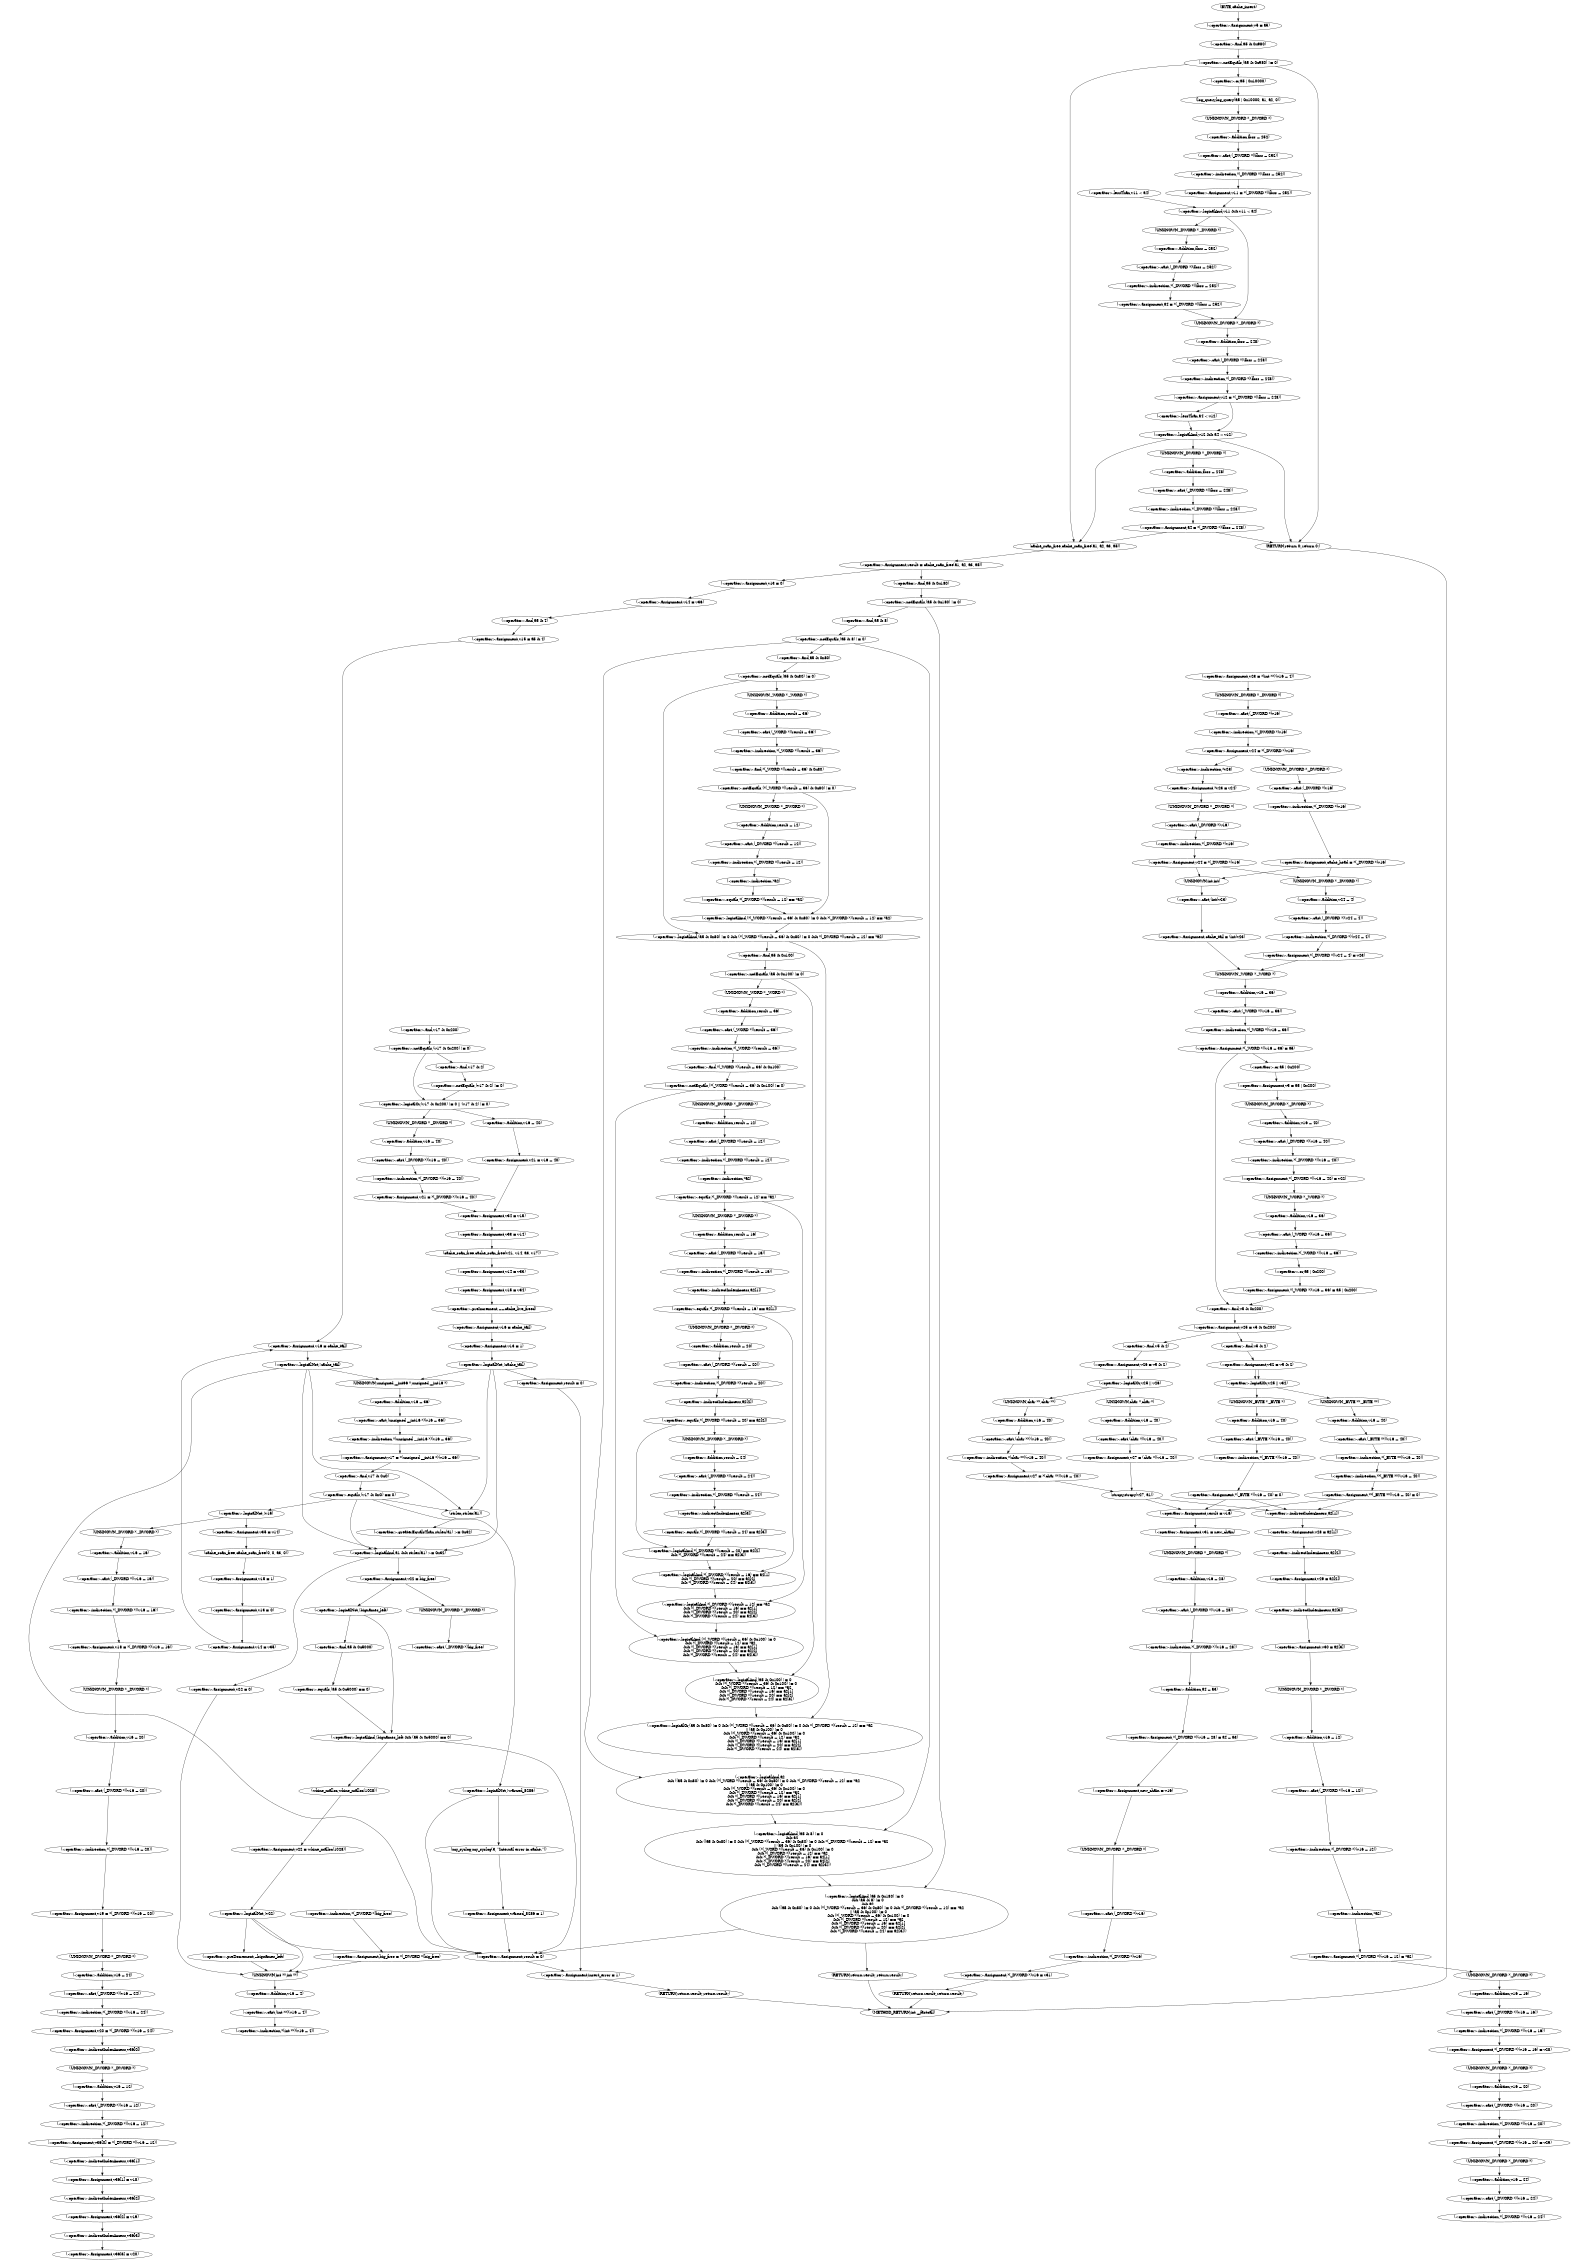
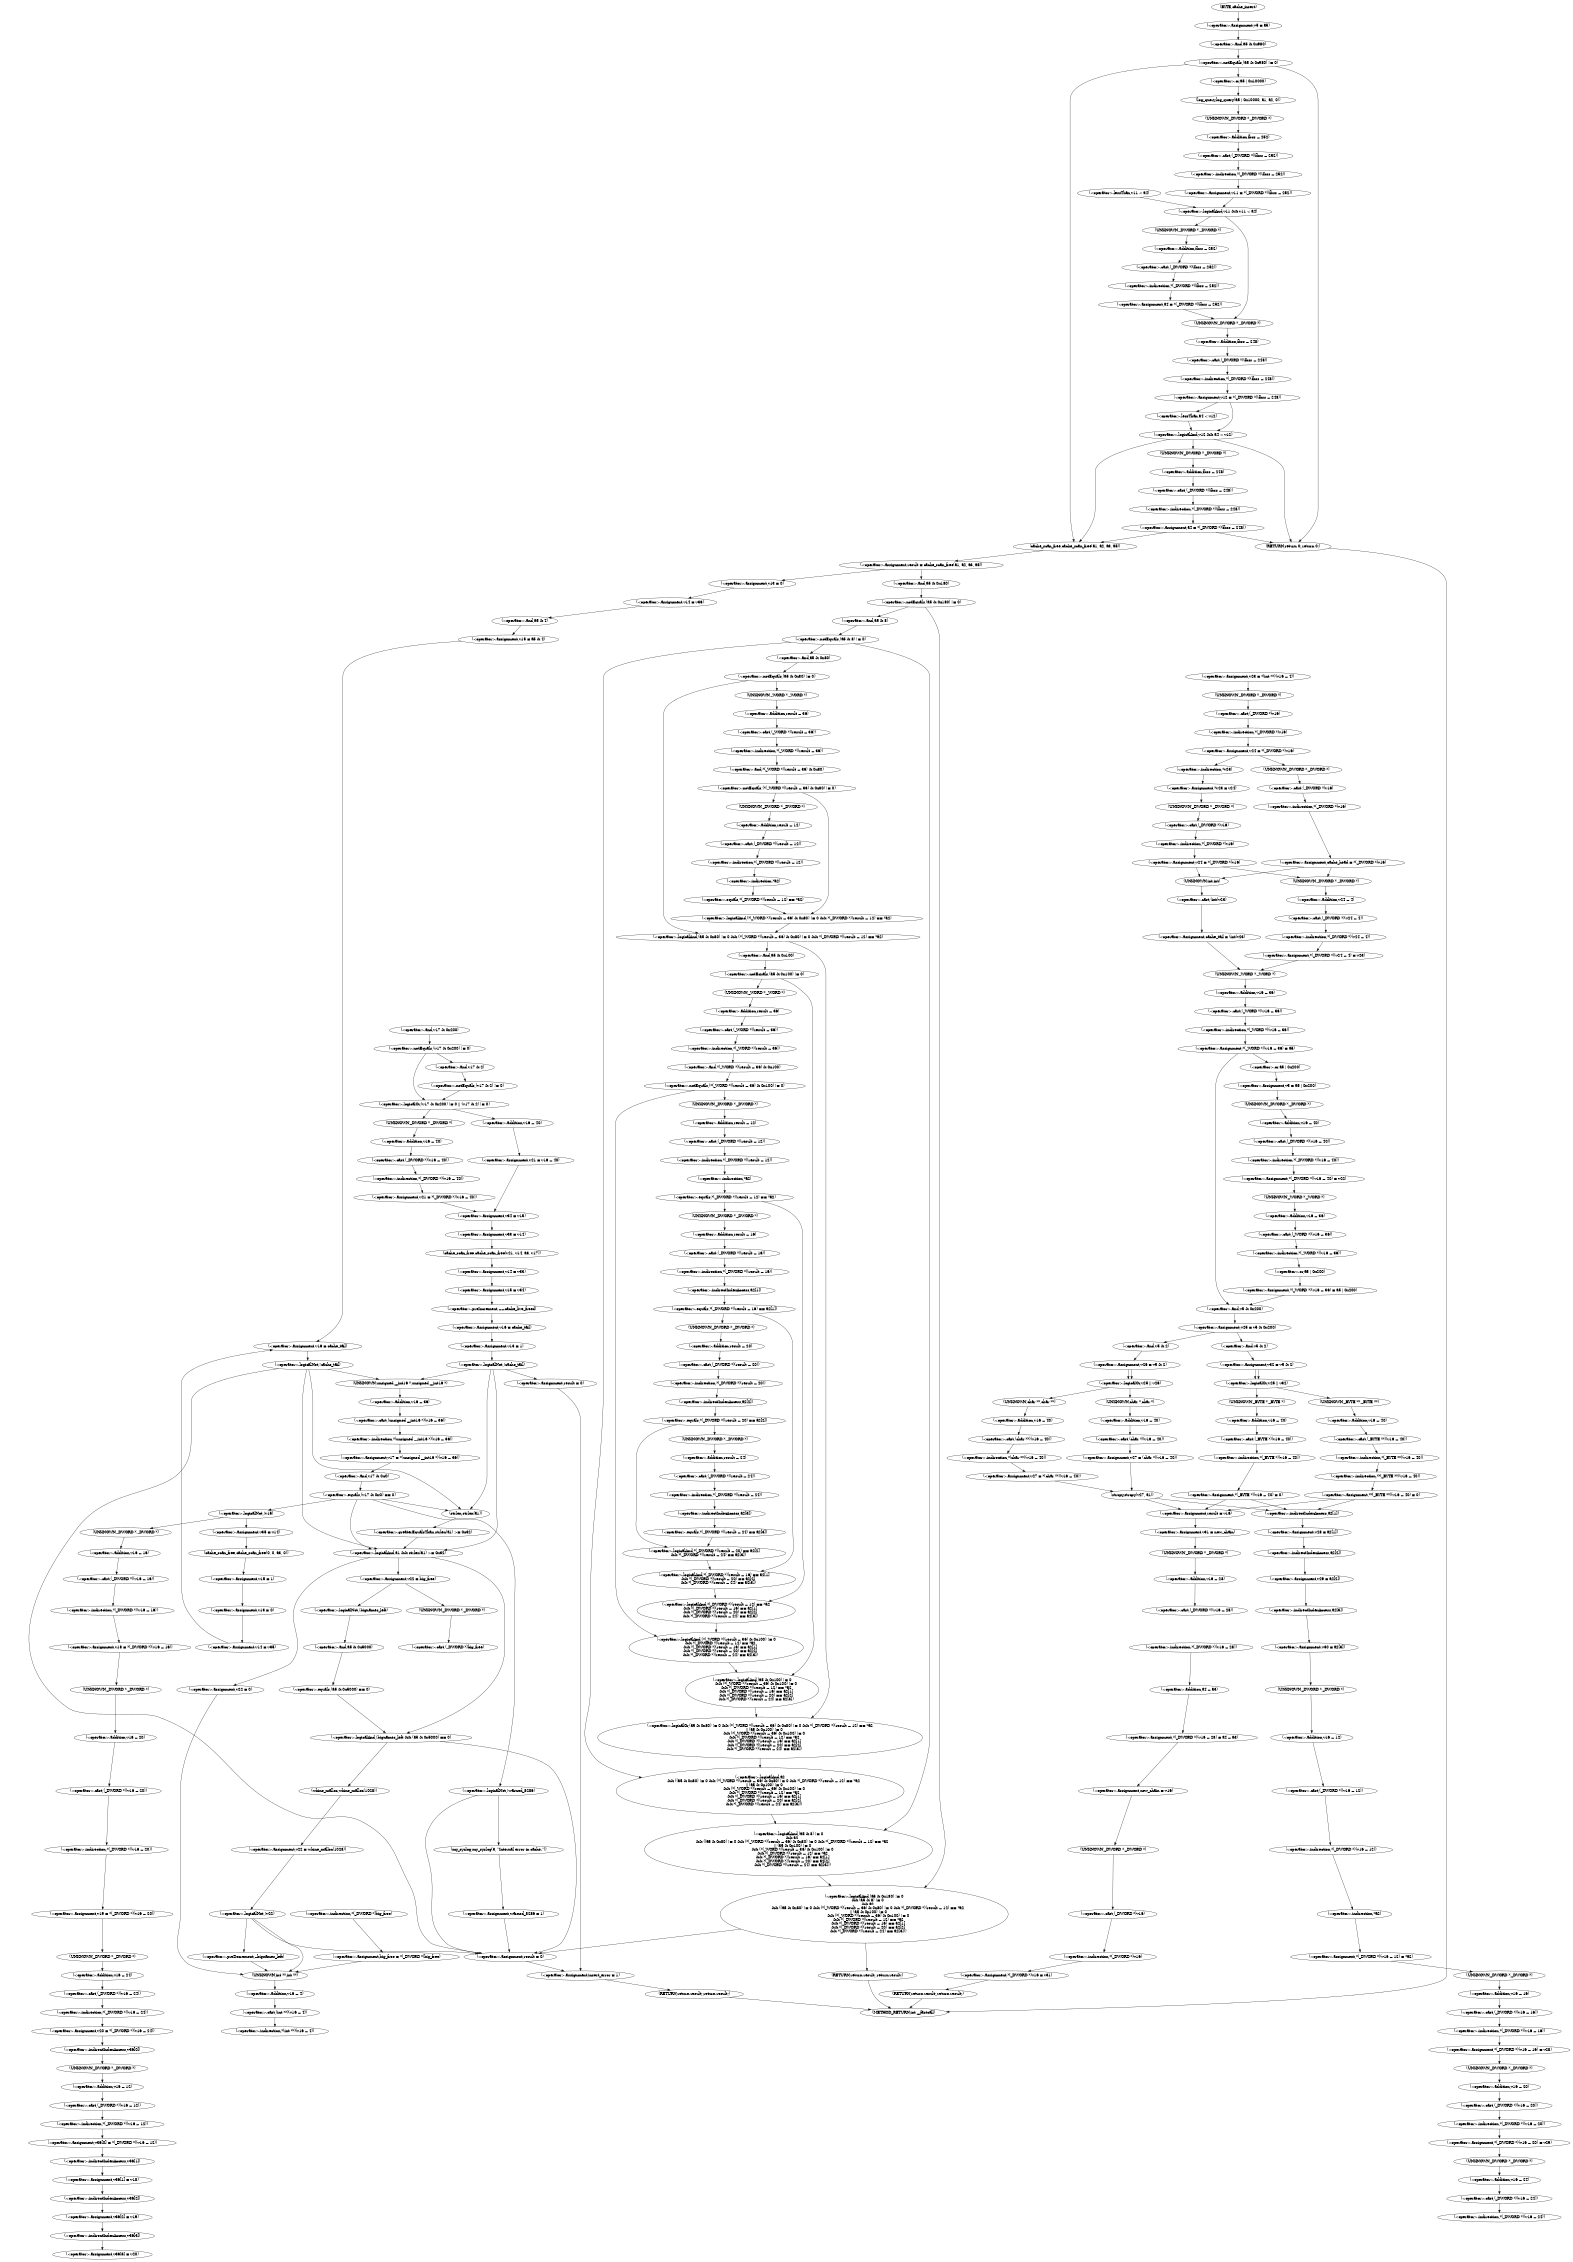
node "(UNKNOWN,unsigned __int66 *,unsigned __int16 *)": label "(UNKNOWN,unsigned __int66 *,unsigned __int16 *)" -> "(UNKNOWN,unsigned __int16 *,unsigned __int16 *)"
edge "(<operator>.cast,(_DWORD *)(v16 + 28))" -> "(<operator>.indirection,*(_DWORD *)(v16 + 28))": removed
edge "(<operator>.logicalNot,!bignames_left)" -> "(<operator>.logicalAnd,!bignames_left && (a5 & 0x5000) == 0)": now "(<operator>.logicalAnd,a1 && strlen(a1) >= 0x32)" -> "(<operator>.logicalAnd,!bignames_left && (a5 & 0x5000) == 0)"
